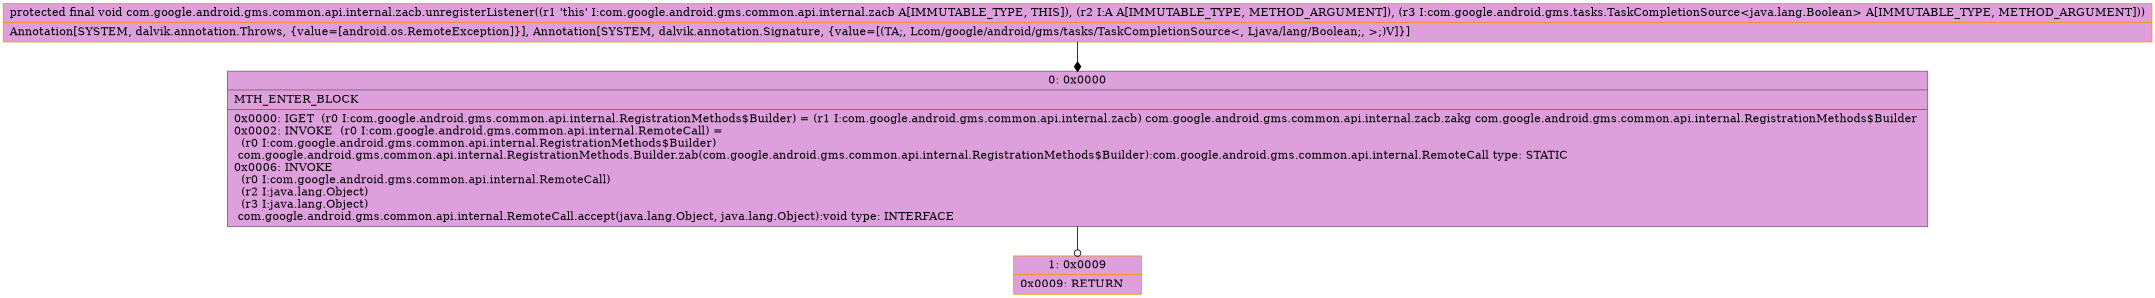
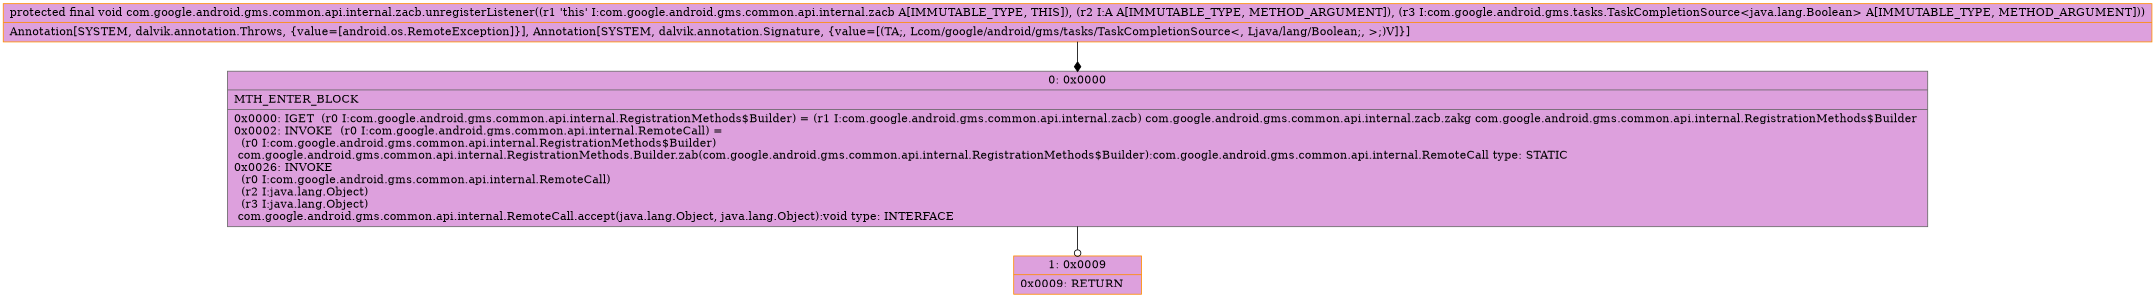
node "0: 0x0000": text "0x0006: INVOKE" -> "0x0026: INVOKE"
